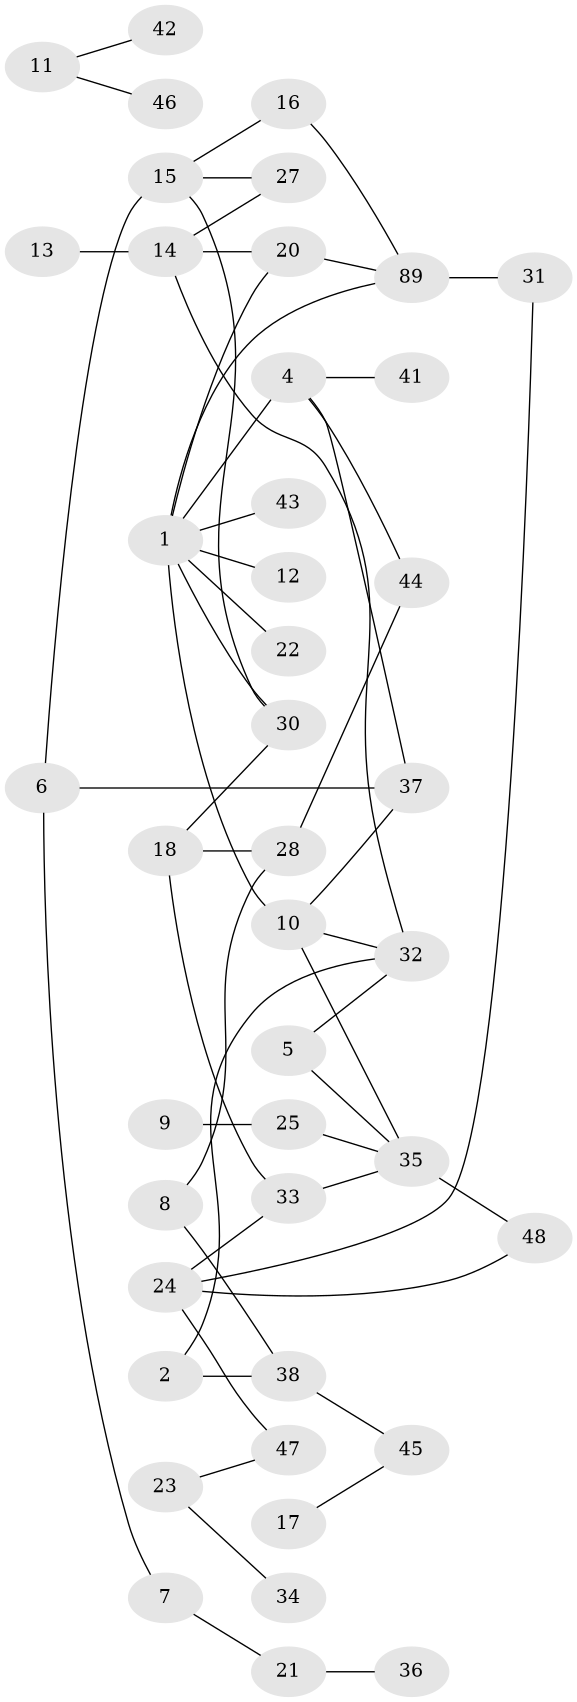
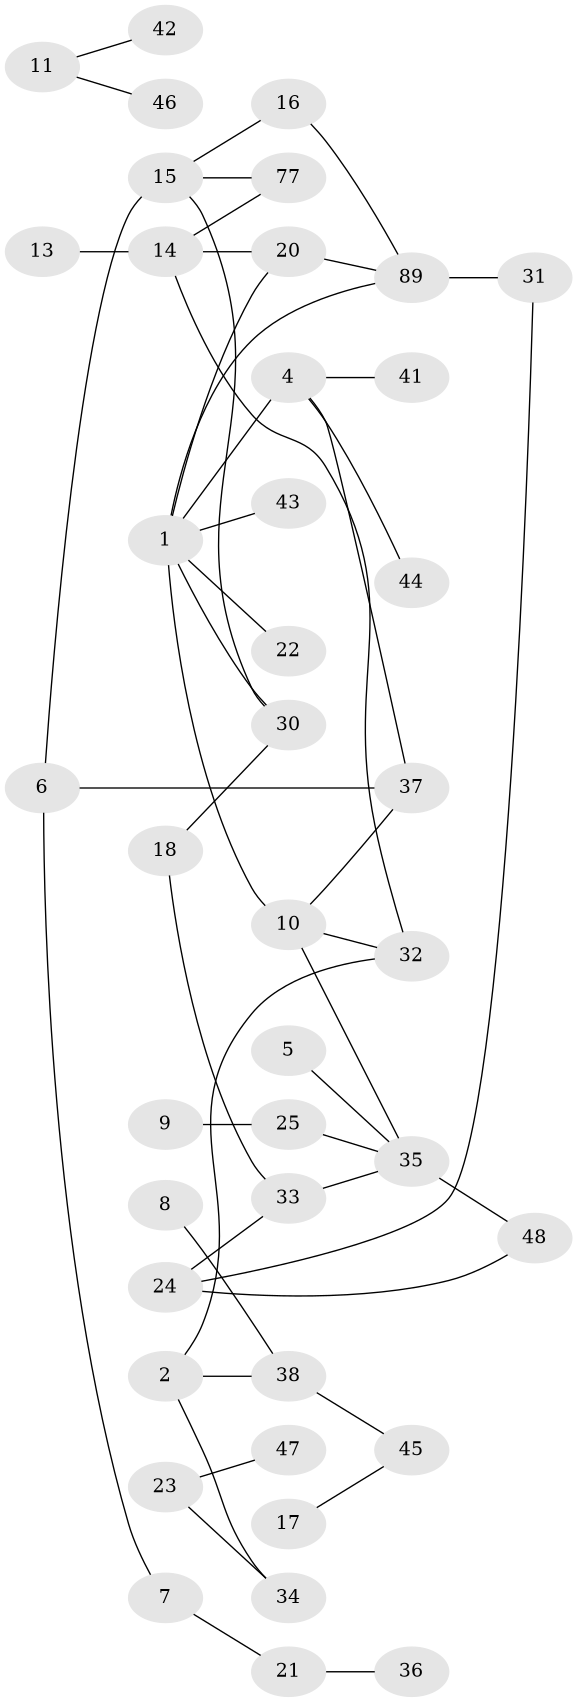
node "27": label "27" -> "77"
node "12": removed
node "28": removed
edge "32" -- "5": removed
edge "24" -- "47": removed
edge "2" -- "34": added
